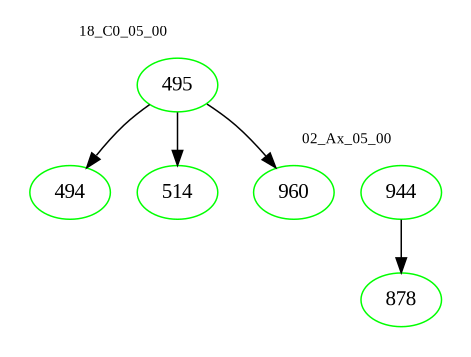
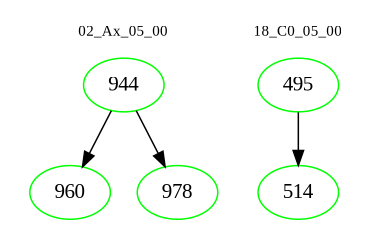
edge "495" -> "960": now "944" -> "960"
node "494": removed
node "878": label "878" -> "978"
